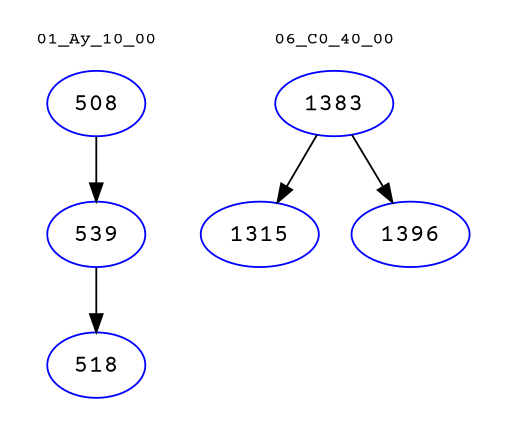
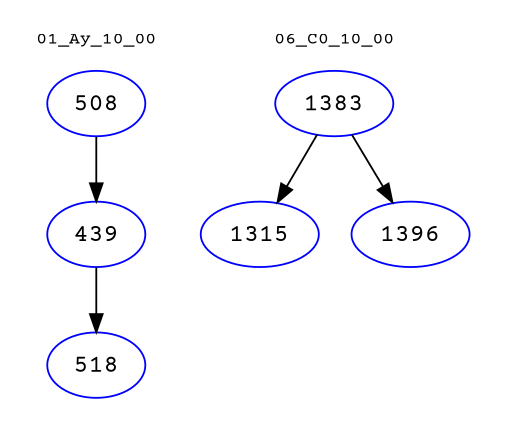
cluster "06_C0_40_00": label "06_C0_40_00" -> "06_C0_10_00"
node "539": label "539" -> "439"
